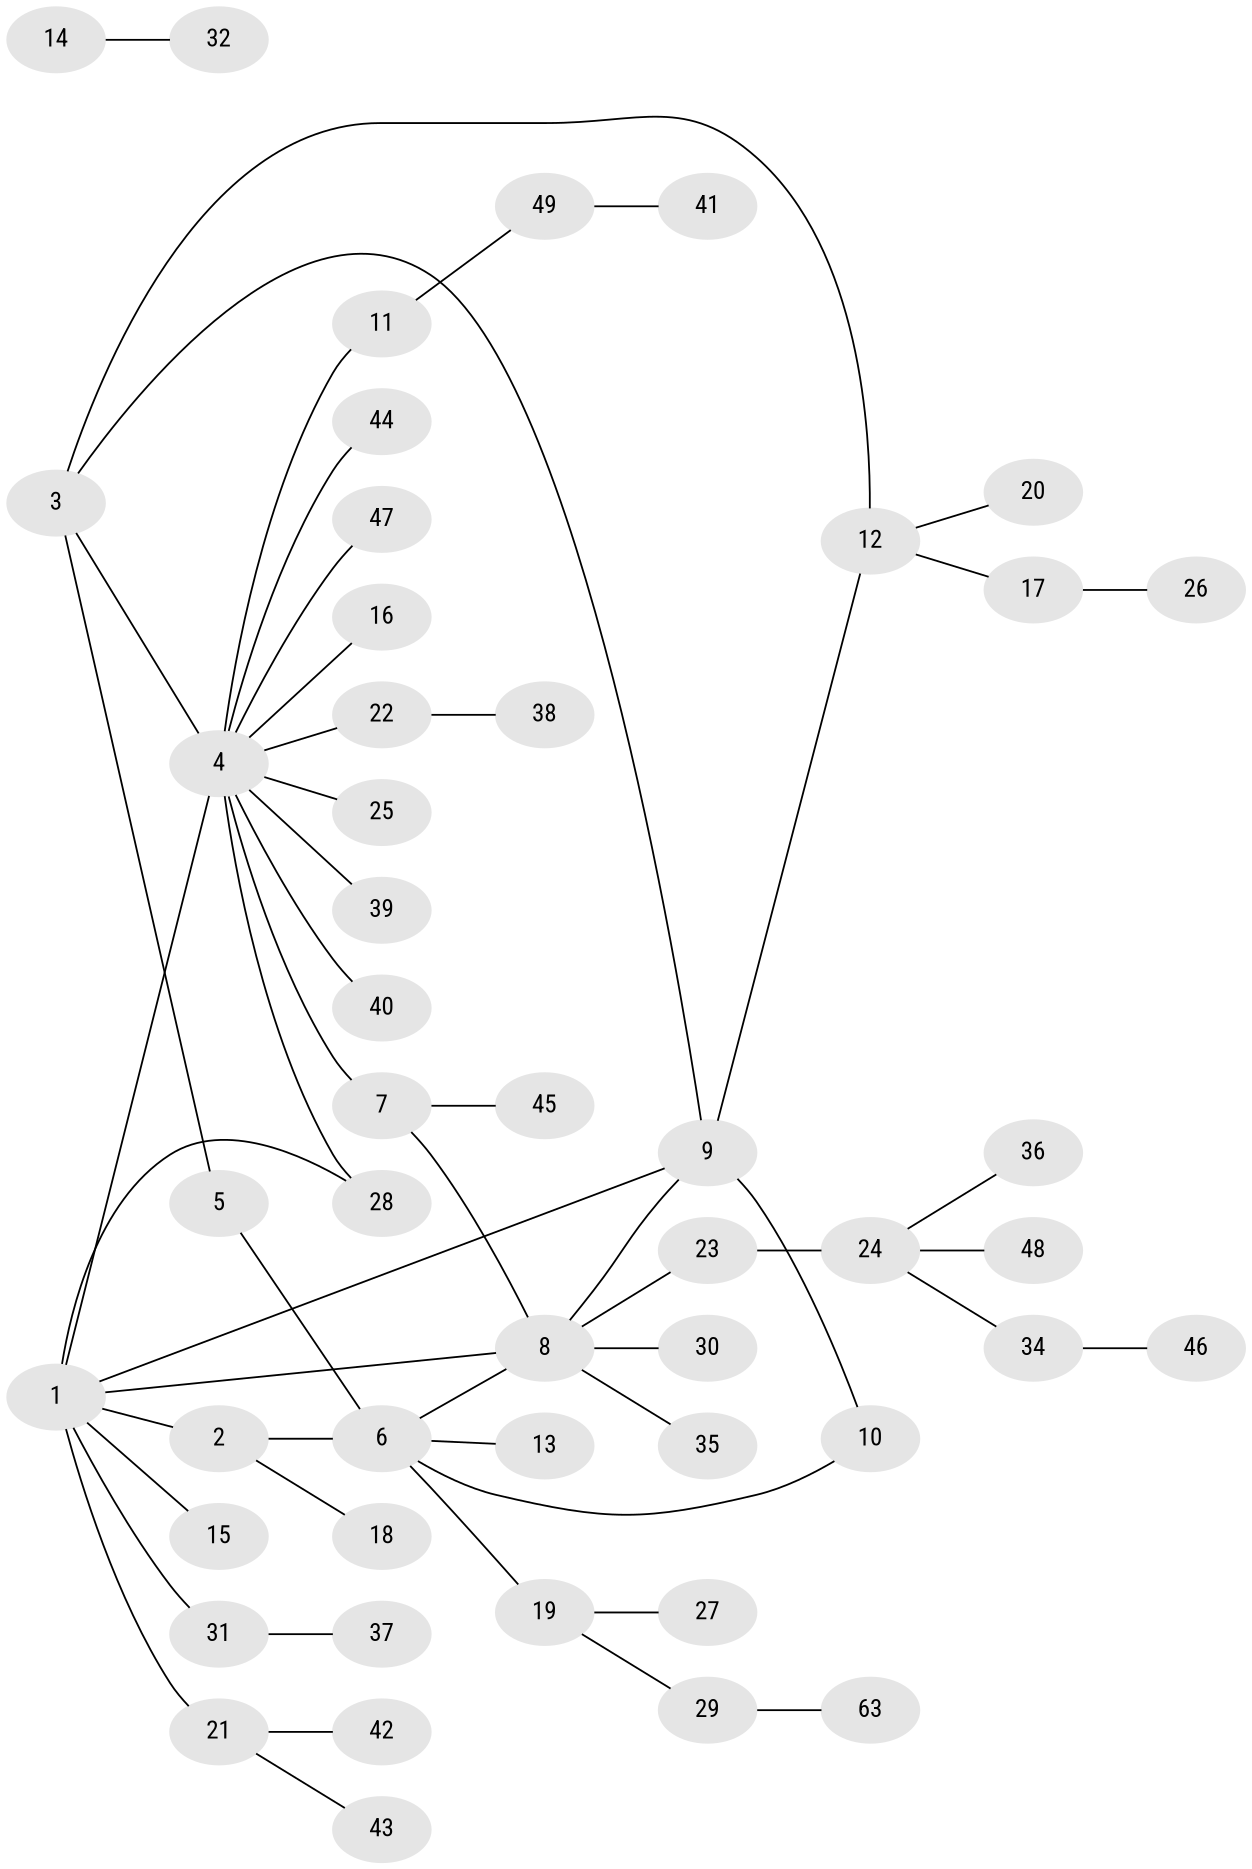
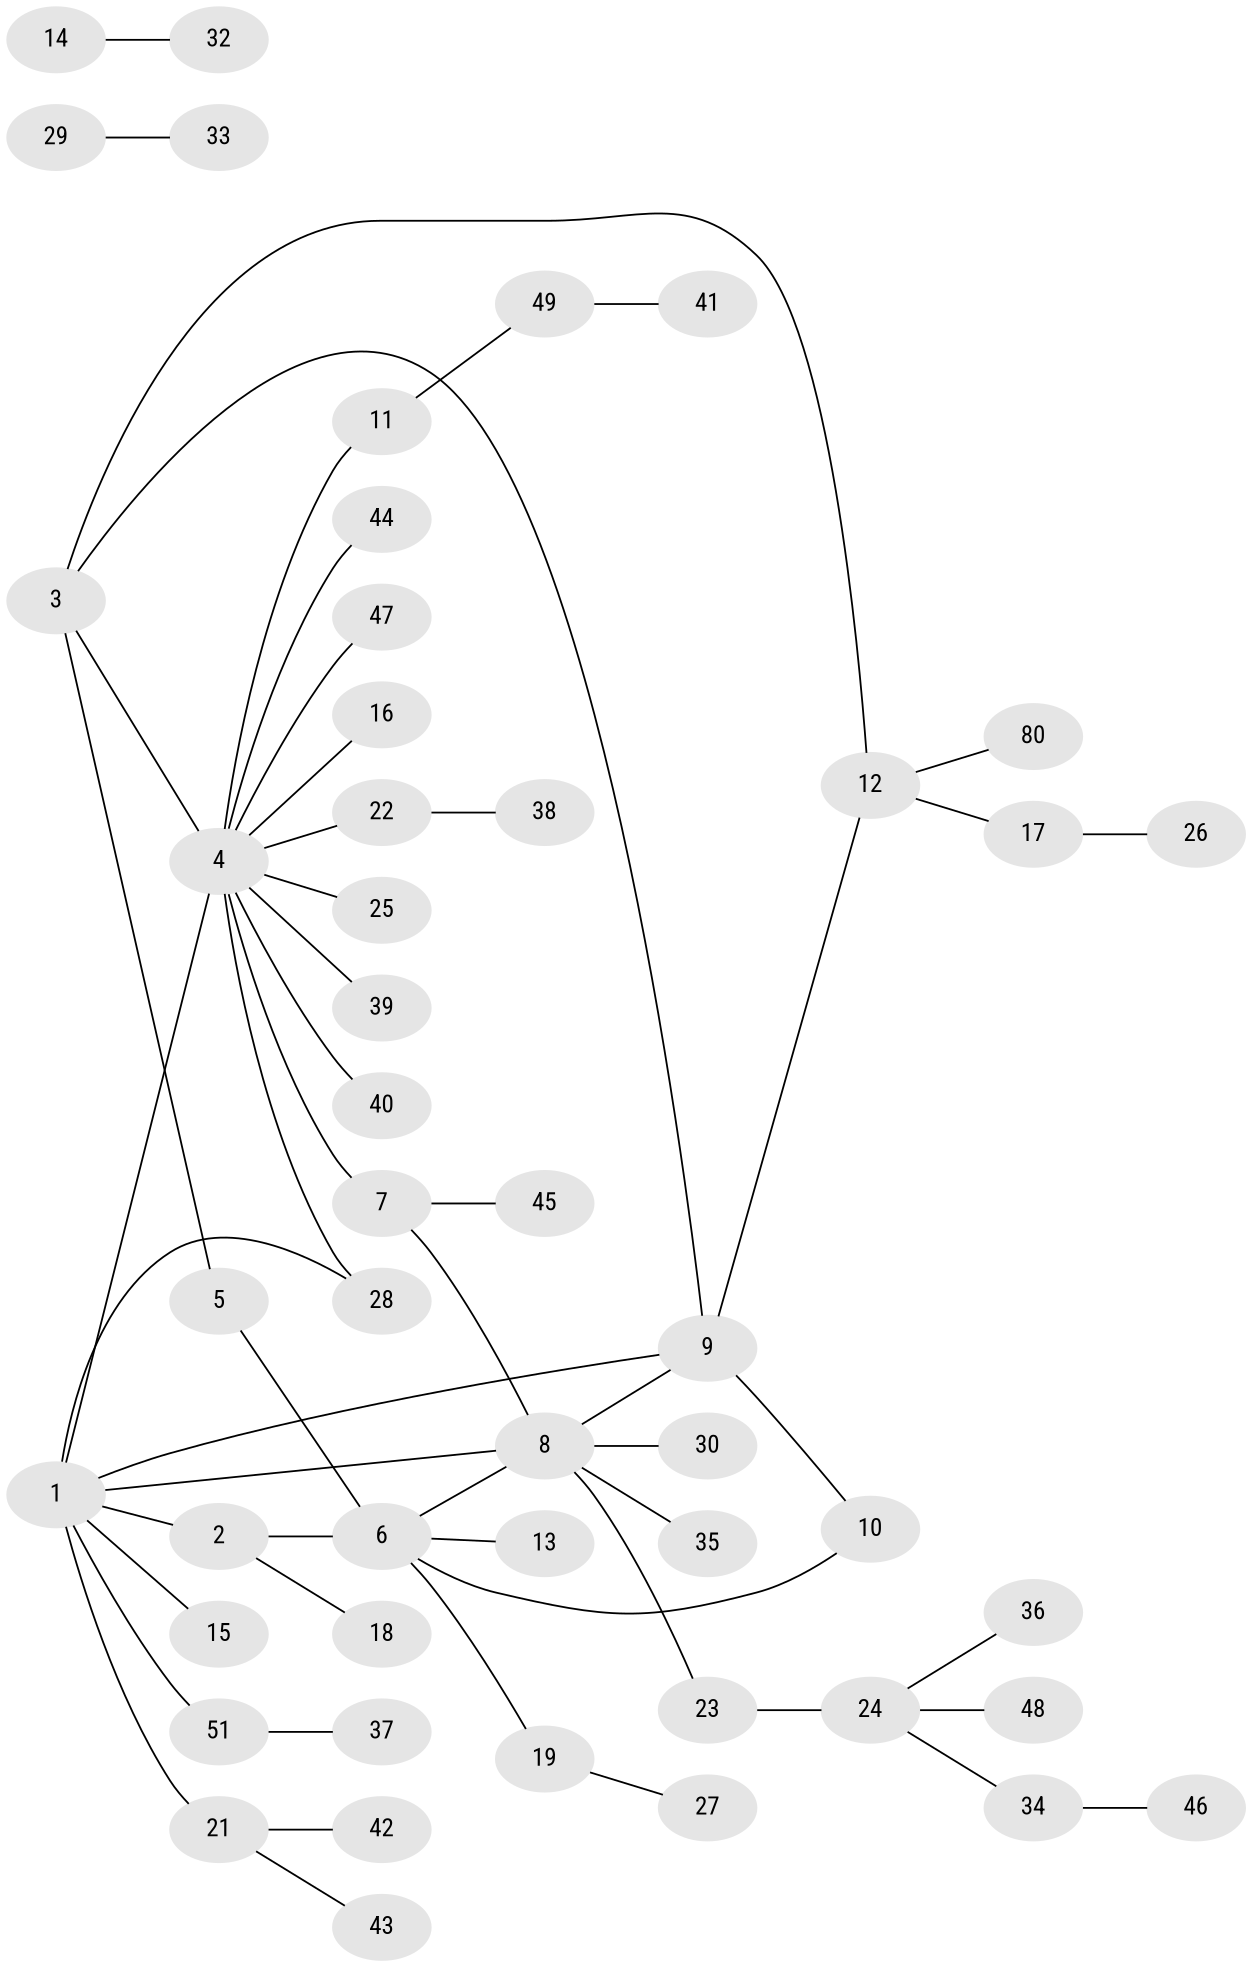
node "20": label "20" -> "80"
node "31": label "31" -> "51"
edge "19" -- "29": removed
node "63": label "63" -> "33"
